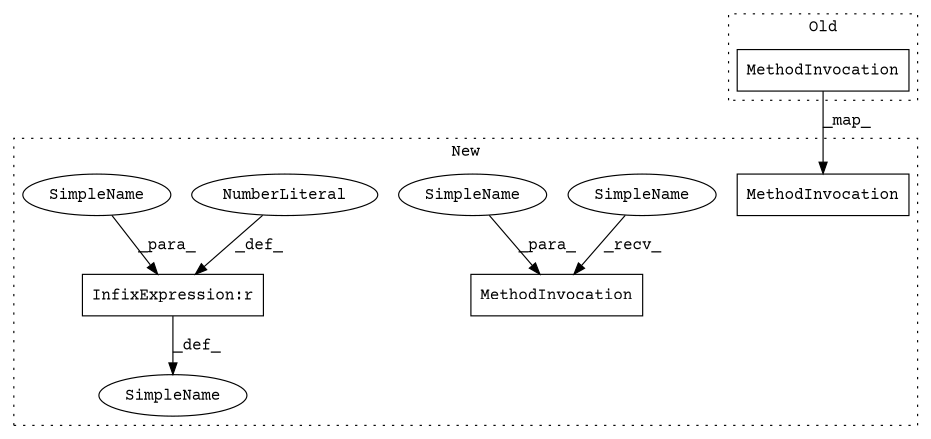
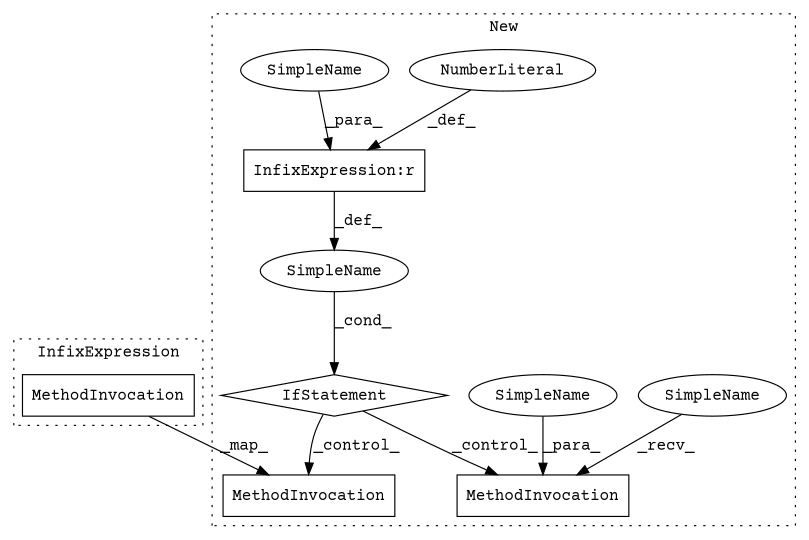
cluster "Old": label "Old" -> "InfixExpression"
node "IfStatement": added
